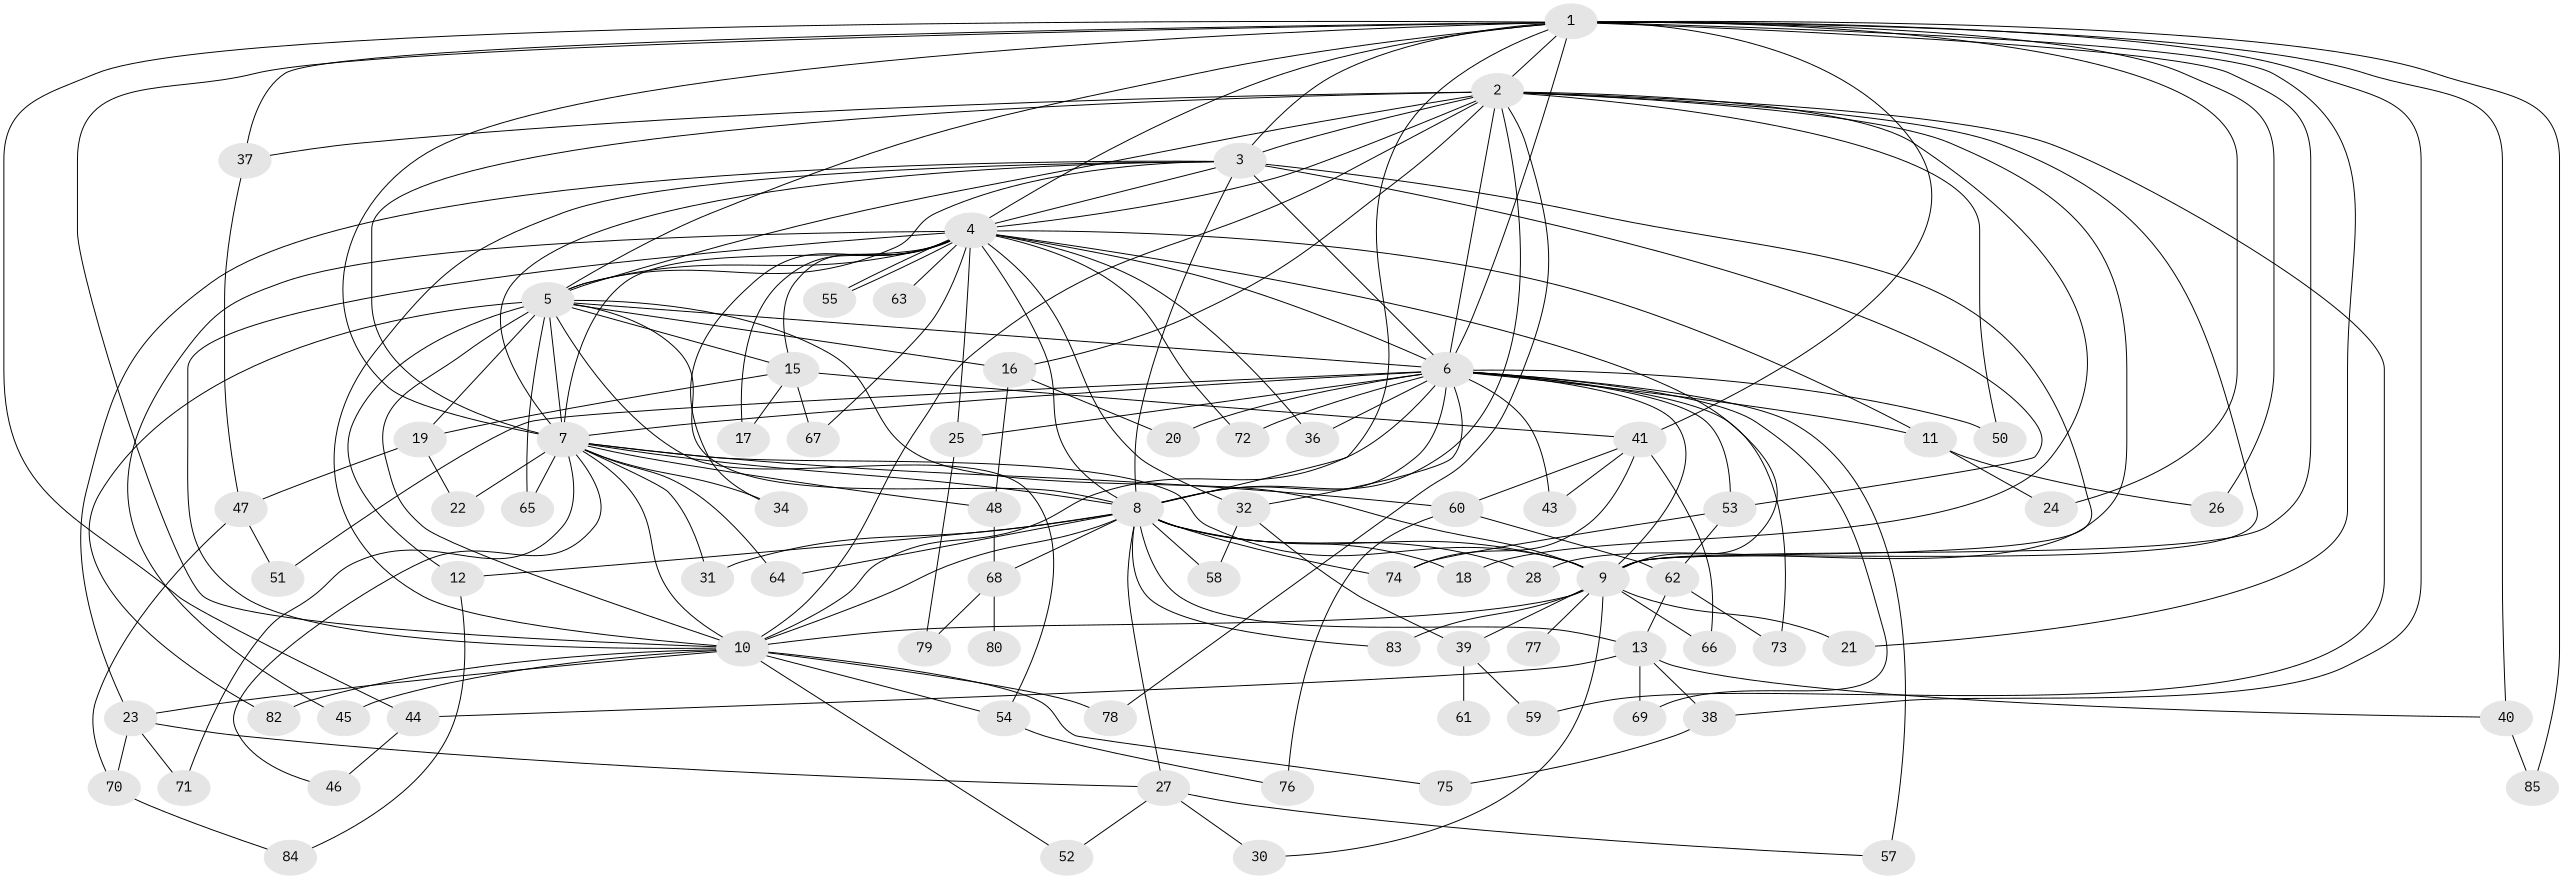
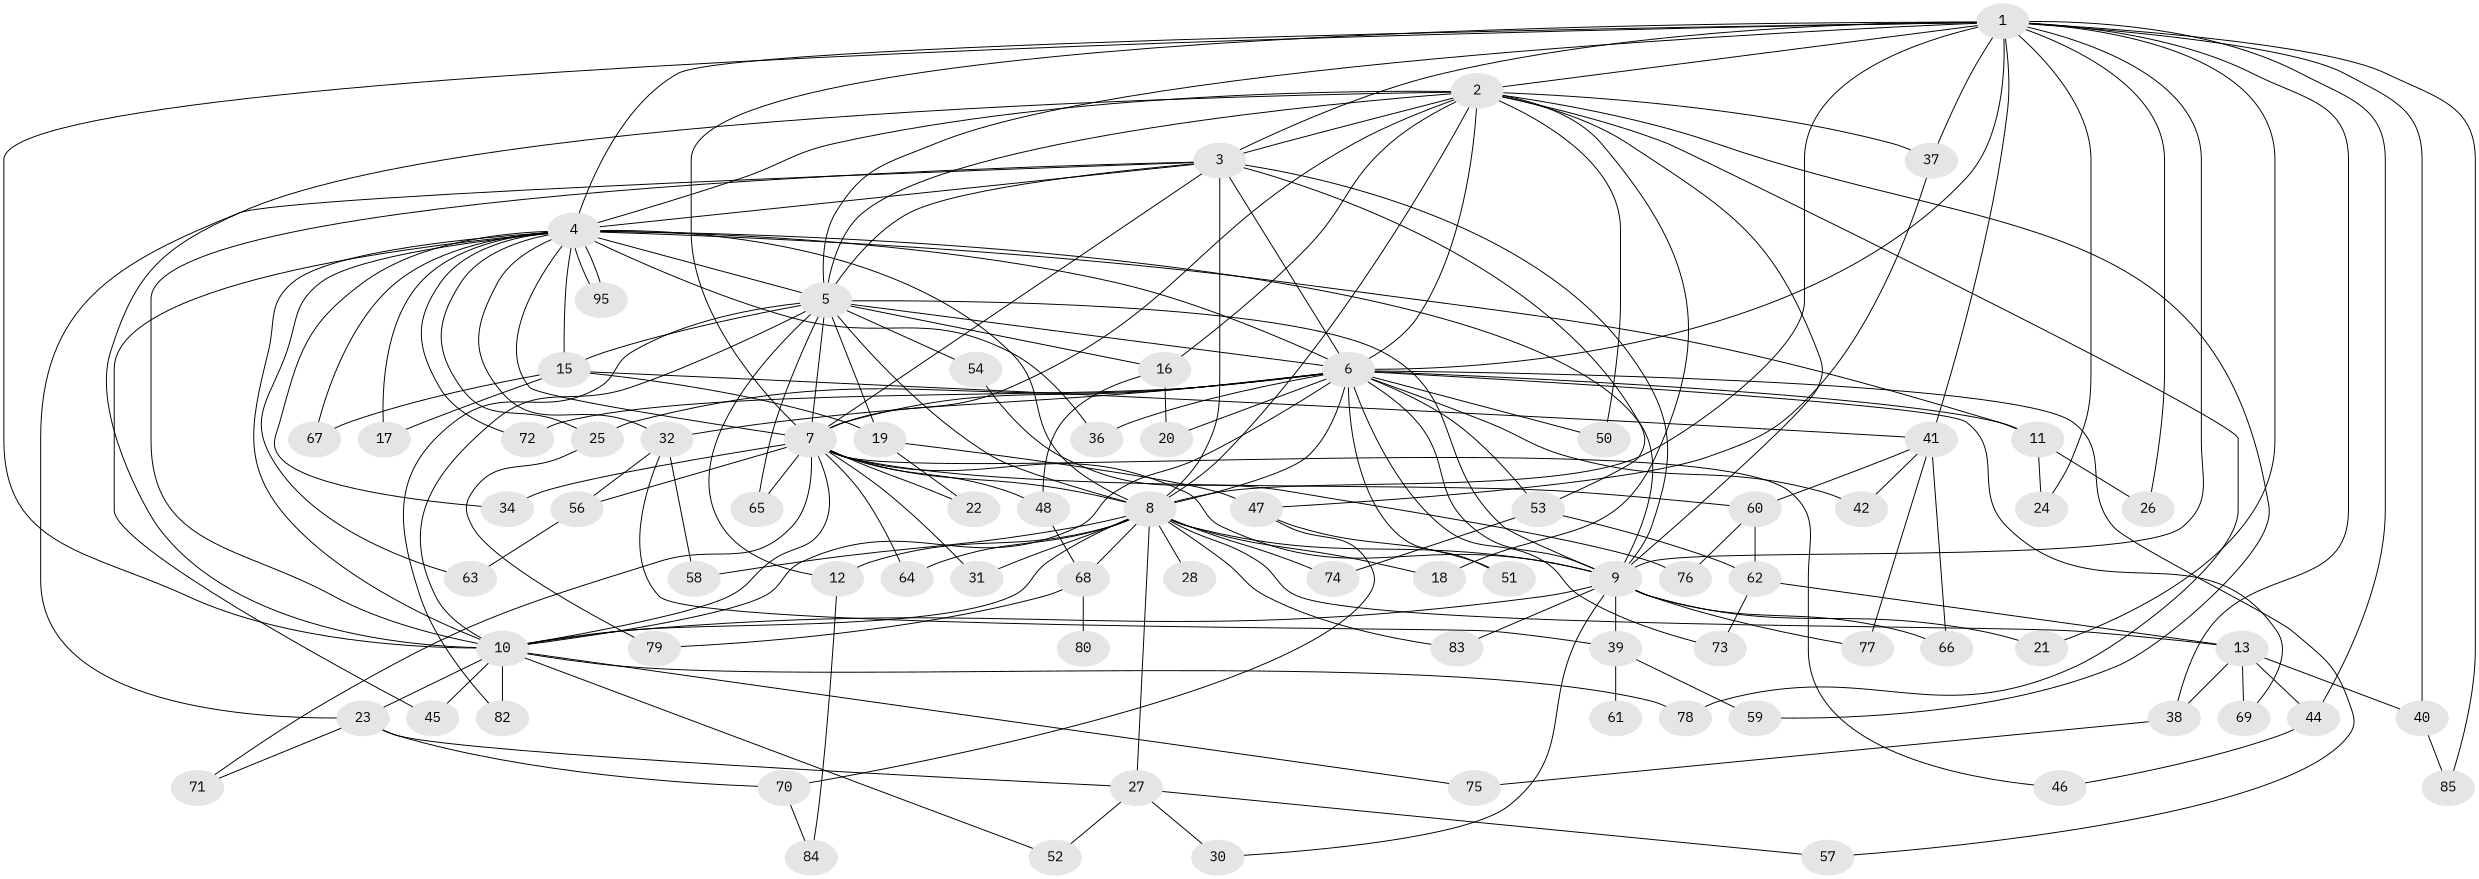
node "55": label "55" -> "95"
edge "2" -- "28": removed
node "56": added
node "43": label "43" -> "42"
edge "41" -- "74": now "41" -- "77"
edge "10" -- "54": removed
